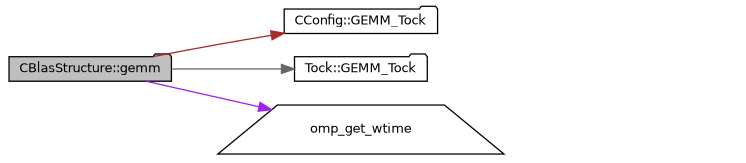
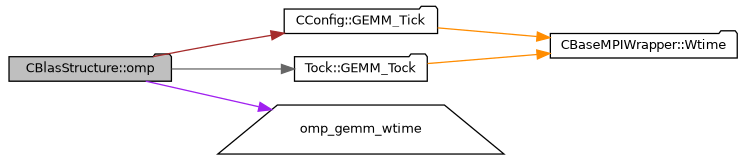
node "CConfig::GEMM_Tock": label "CConfig::GEMM_Tock" -> "CConfig::GEMM_Tick"
node "CBaseMPIWrapper::Wtime": added
node "CBlasStructure::gemm": label "CBlasStructure::gemm" -> "CBlasStructure::omp"
node "omp_get_wtime": label "omp_get_wtime" -> "omp_gemm_wtime"
